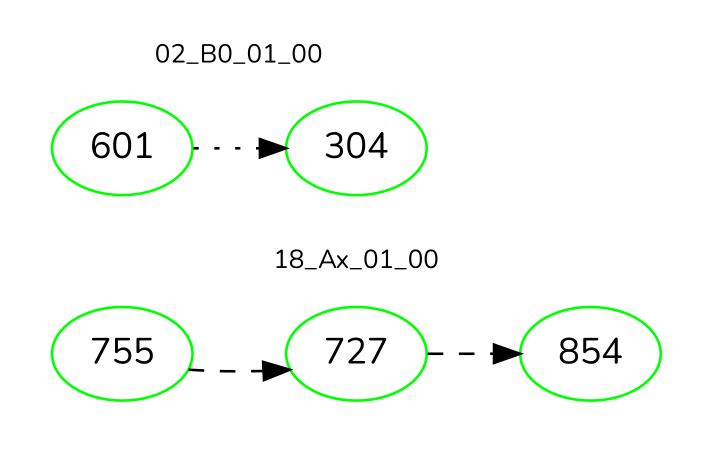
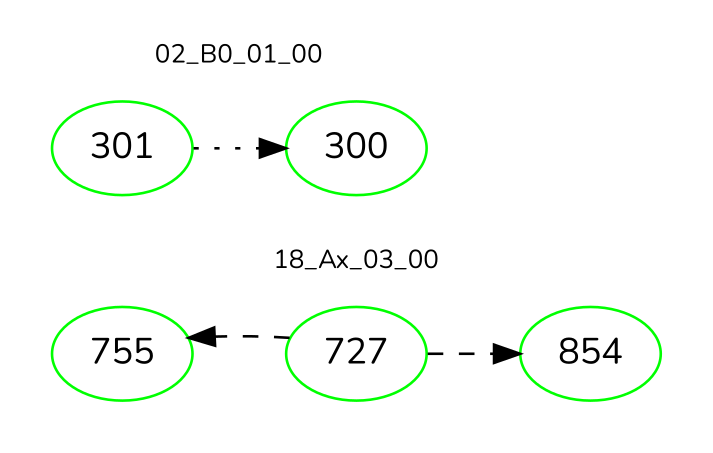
node "601": label "601" -> "301"
node "304": label "304" -> "300"
cluster "18_Ax_01_00": label "18_Ax_01_00" -> "18_Ax_03_00"
edge "755" -> "727": reversed
